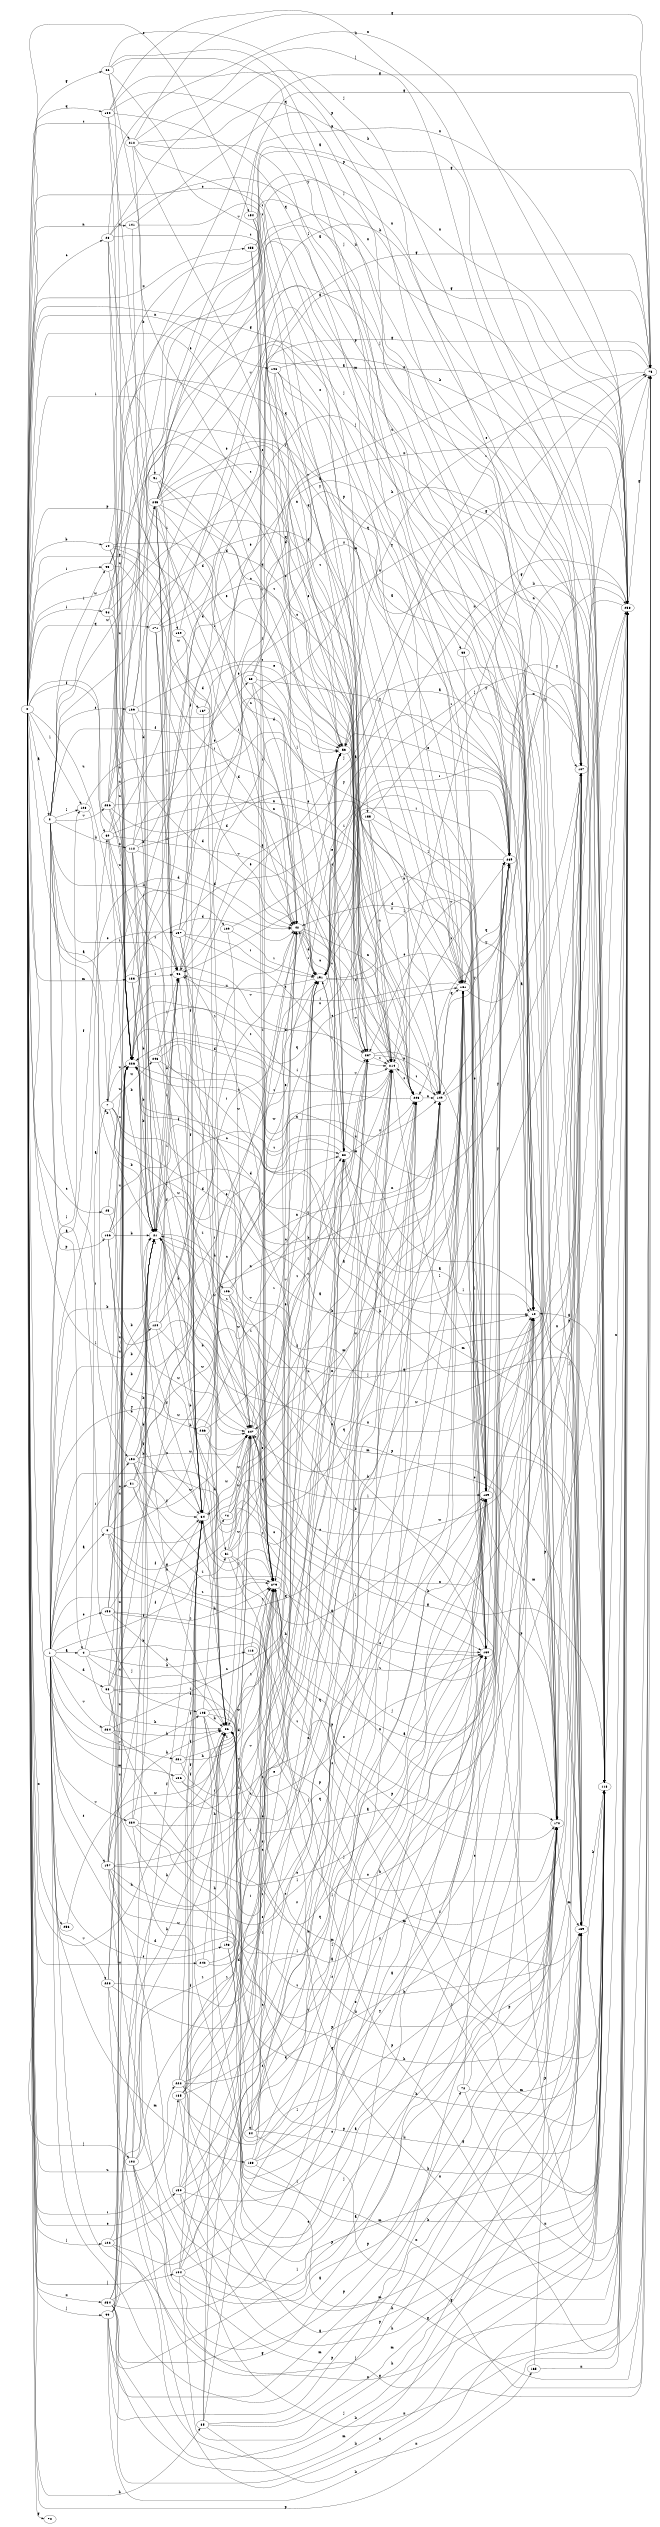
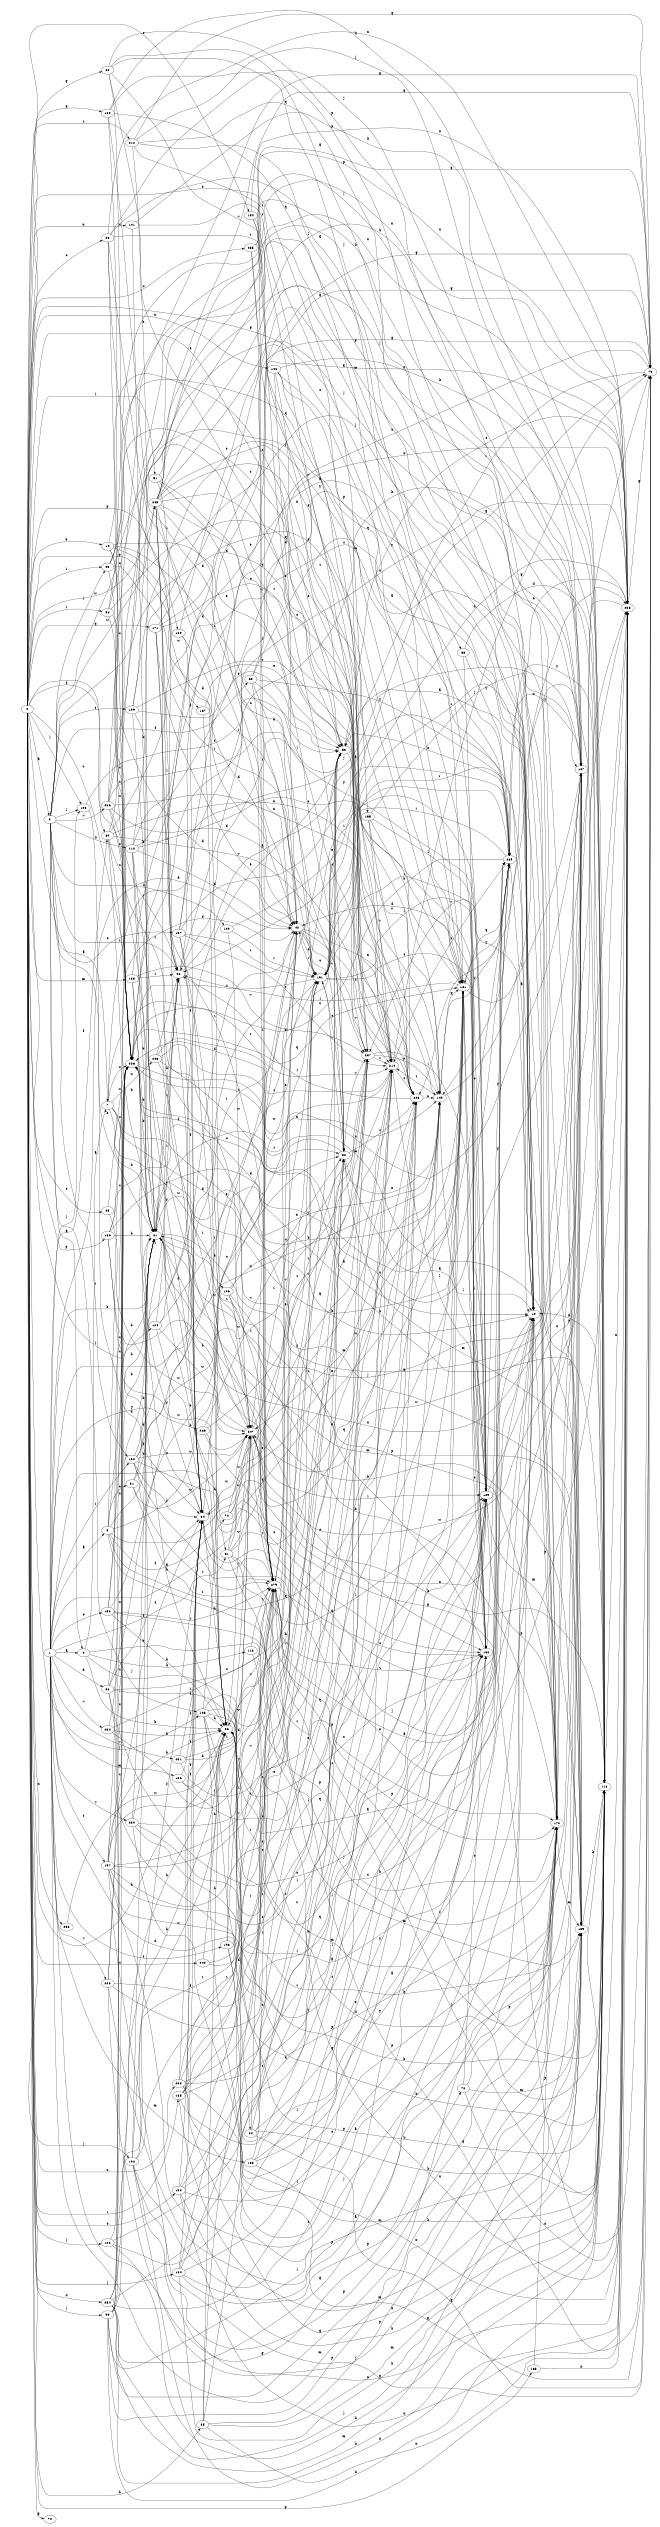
edge "180" -> "269": removed, label "y"
edge "212" -> "237": now "105" -> "237"
